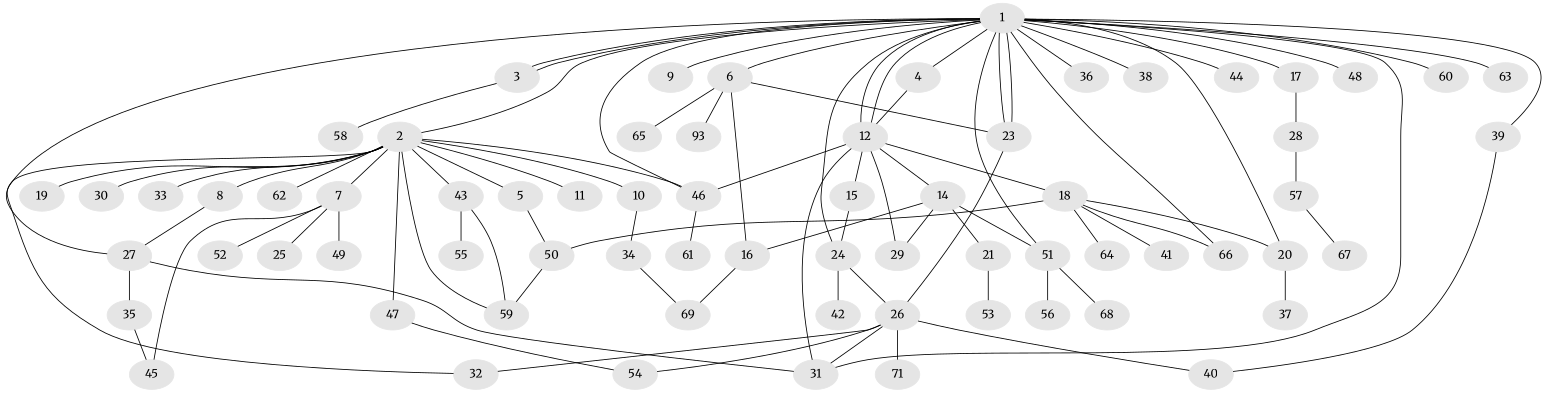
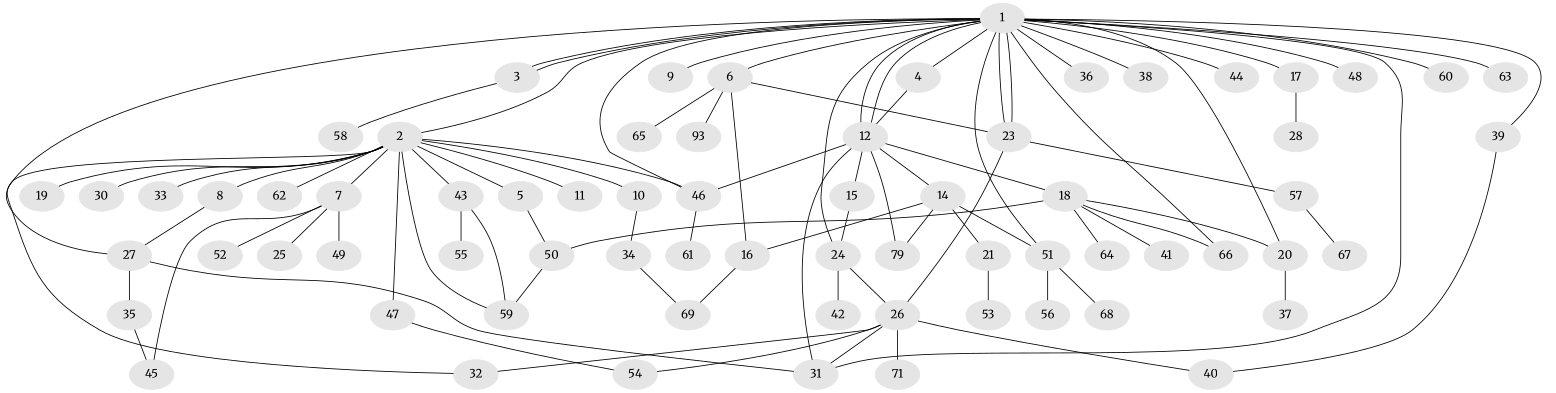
edge "28" -- "57": now "23" -- "57"
node "29": label "29" -> "79"
